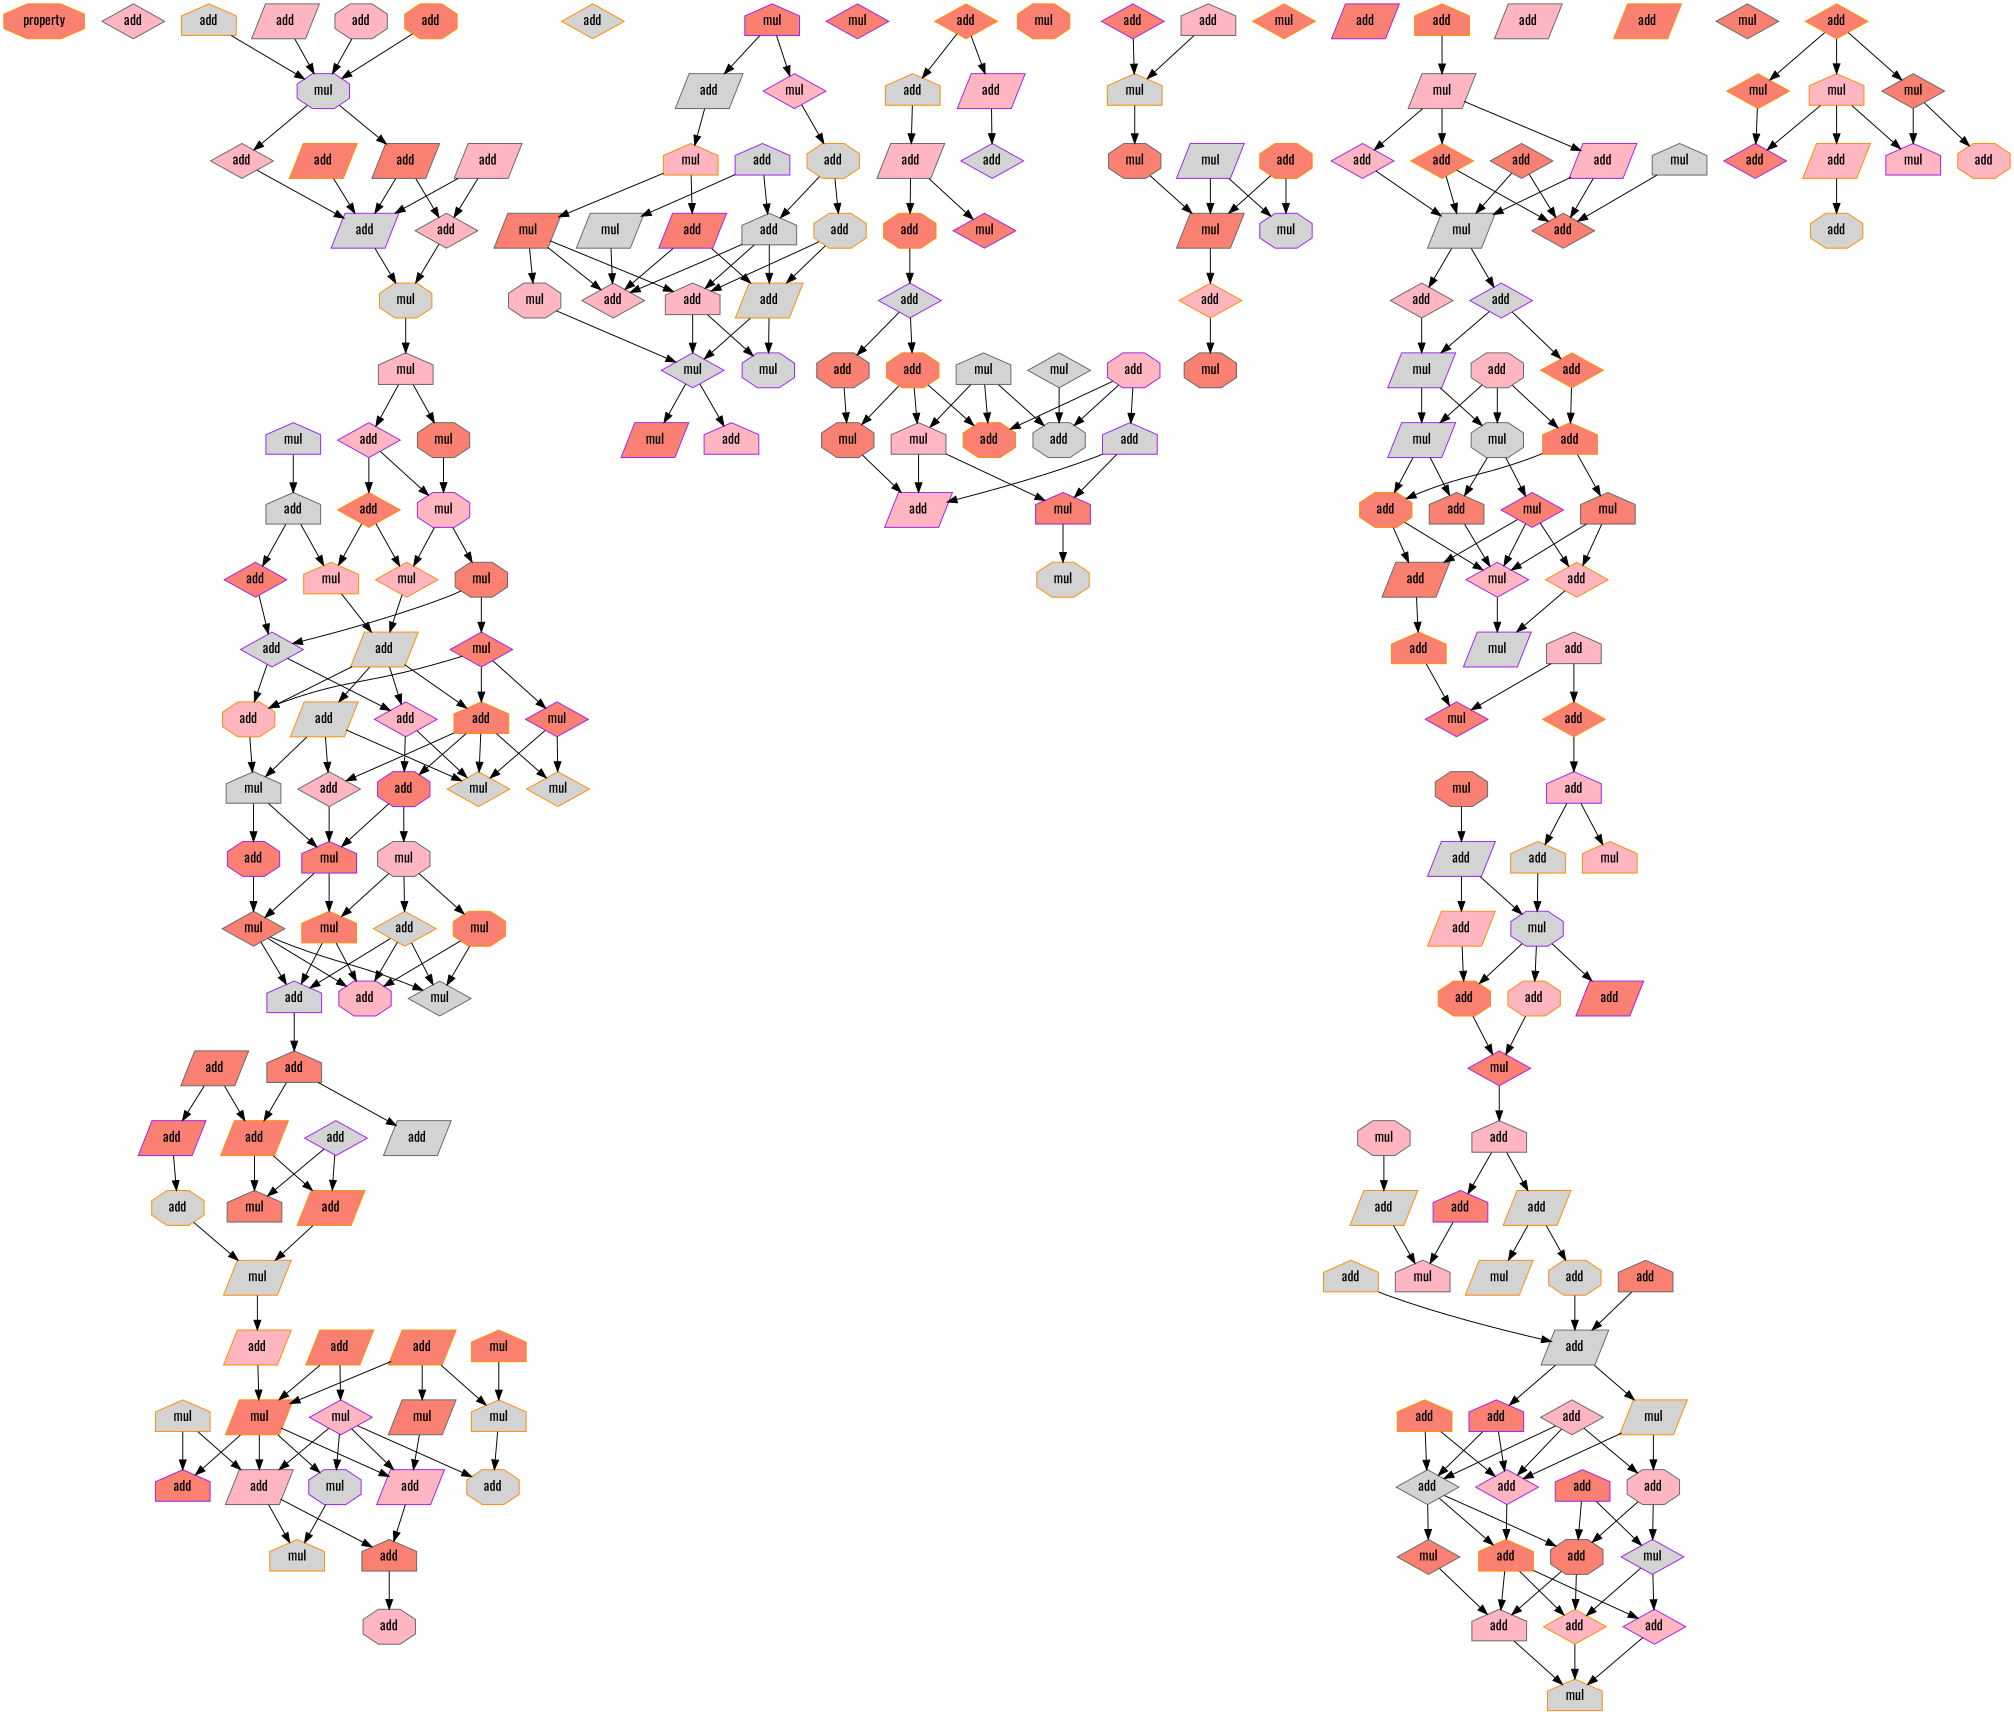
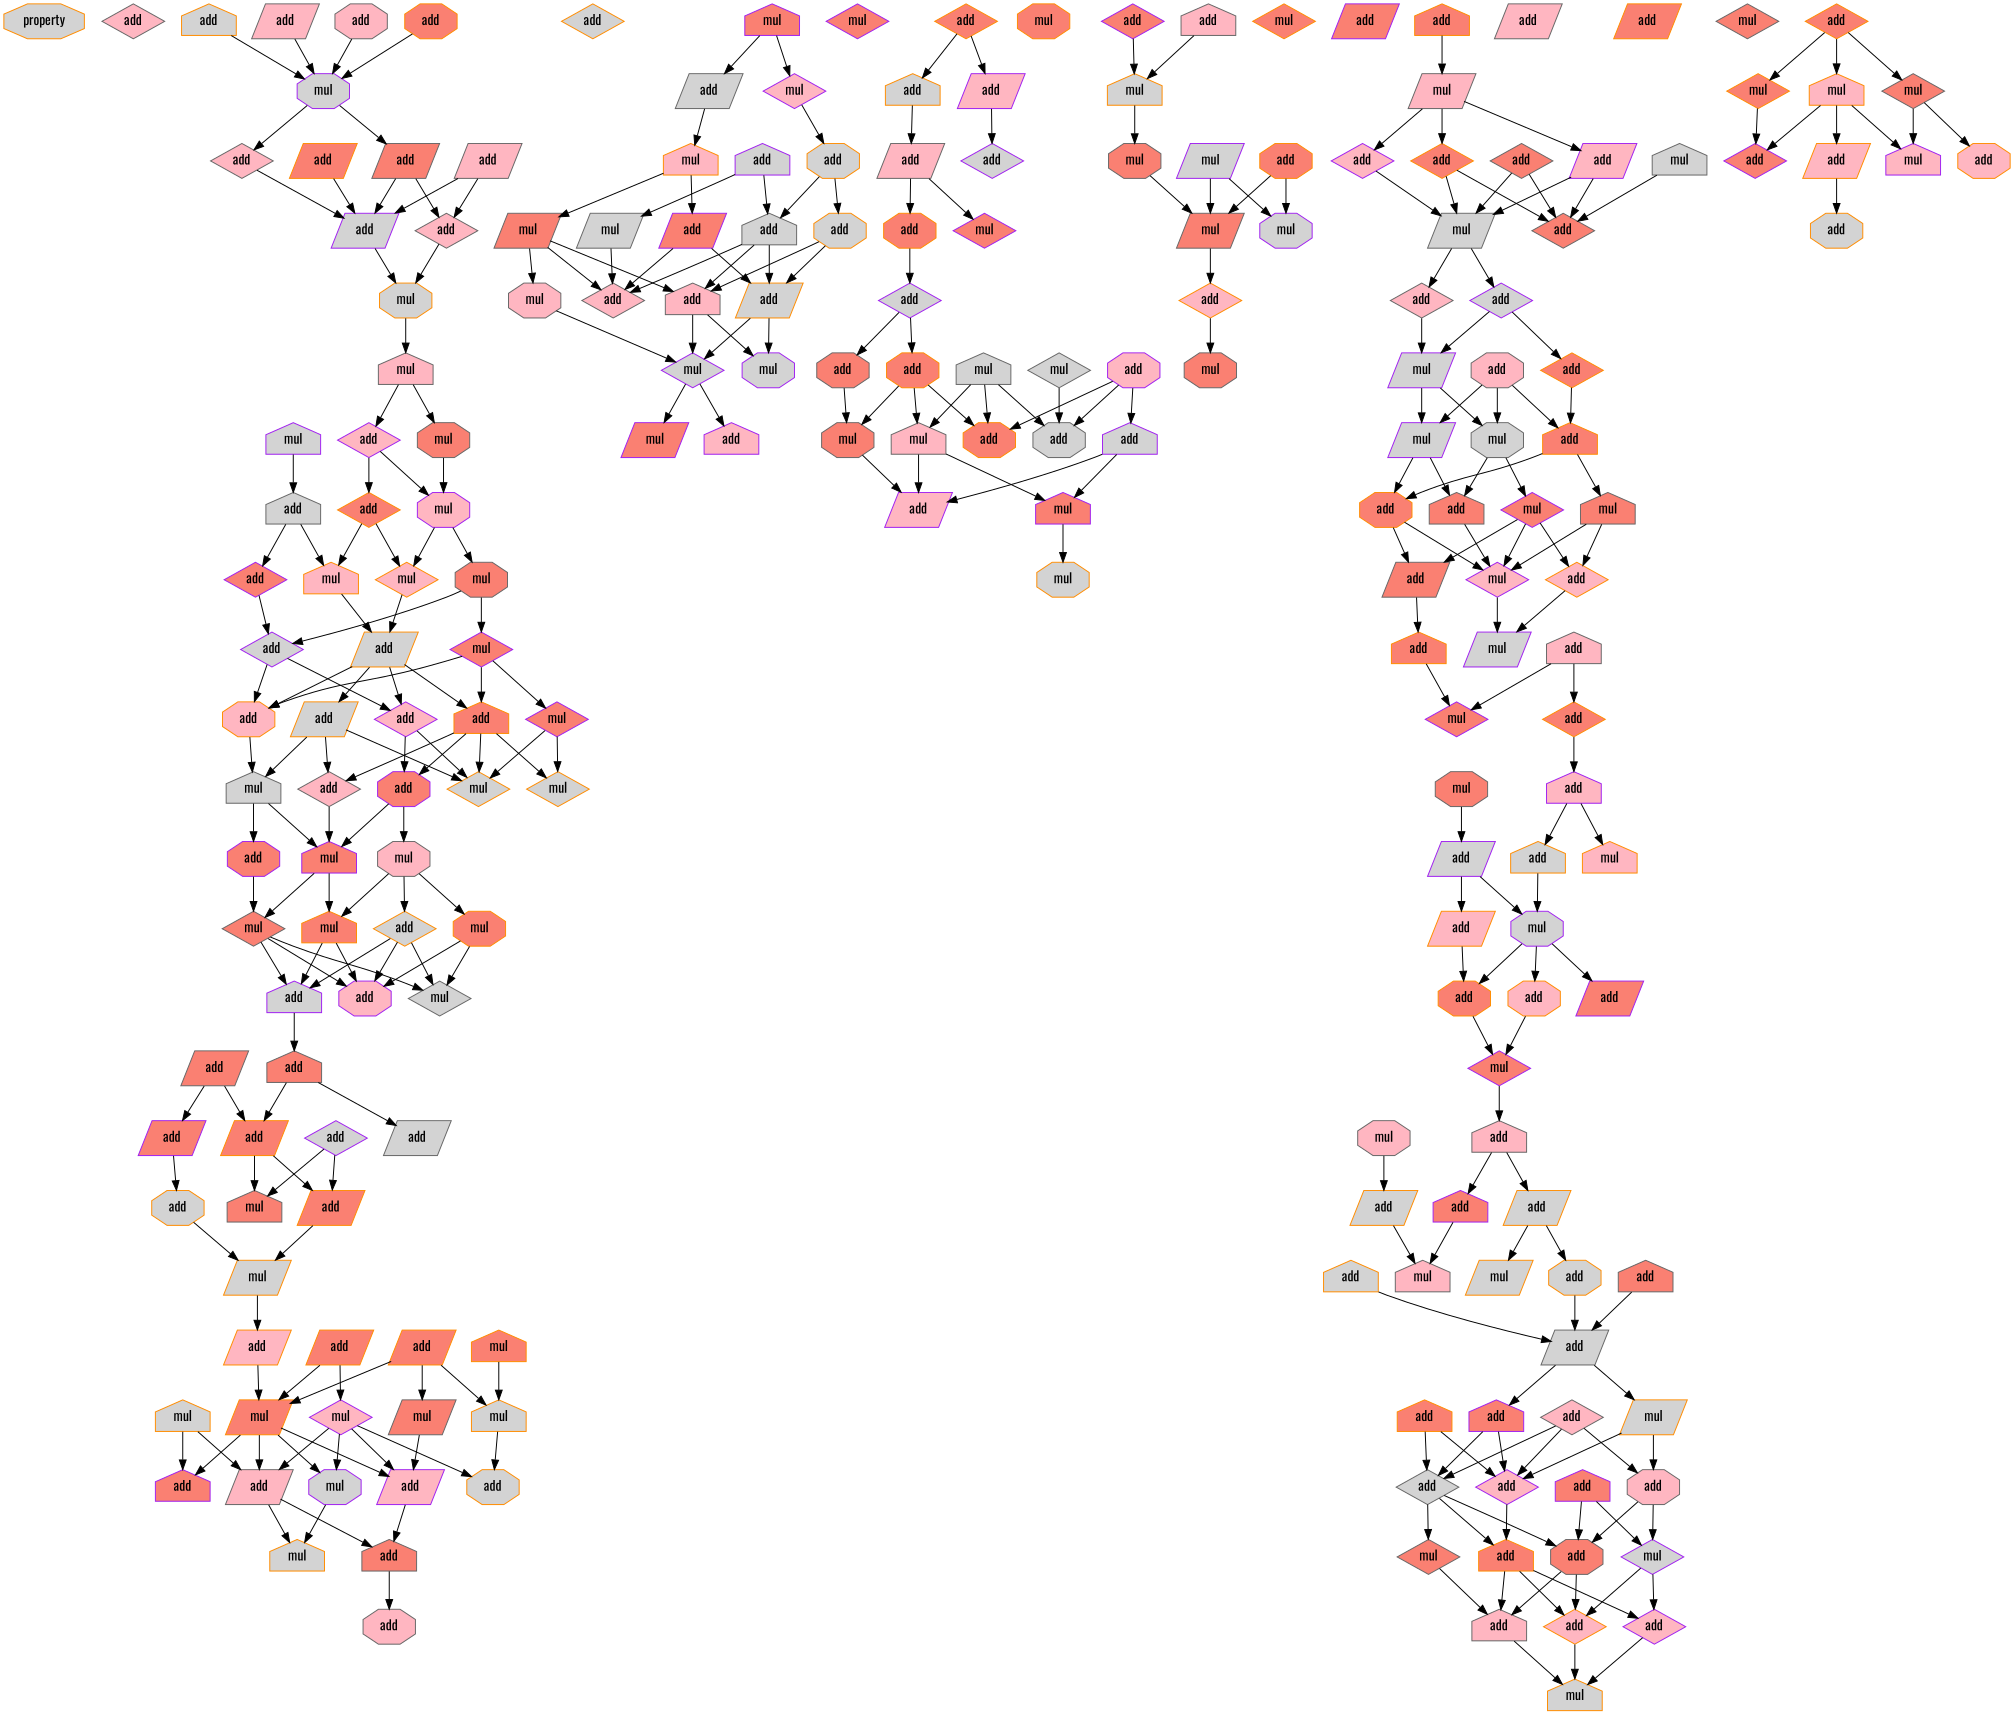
node "property": fillcolor salmon -> lightgrey
